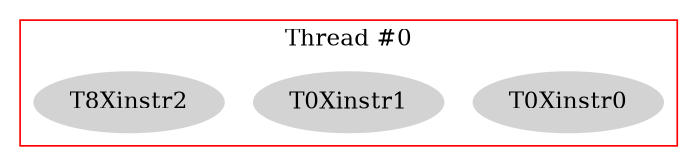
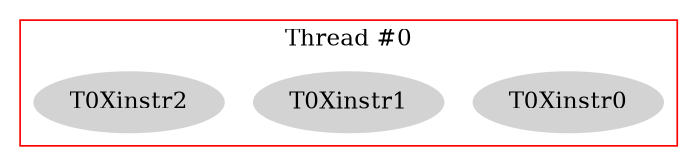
node "T8Xinstr2": label "T8Xinstr2" -> "T0Xinstr2"
